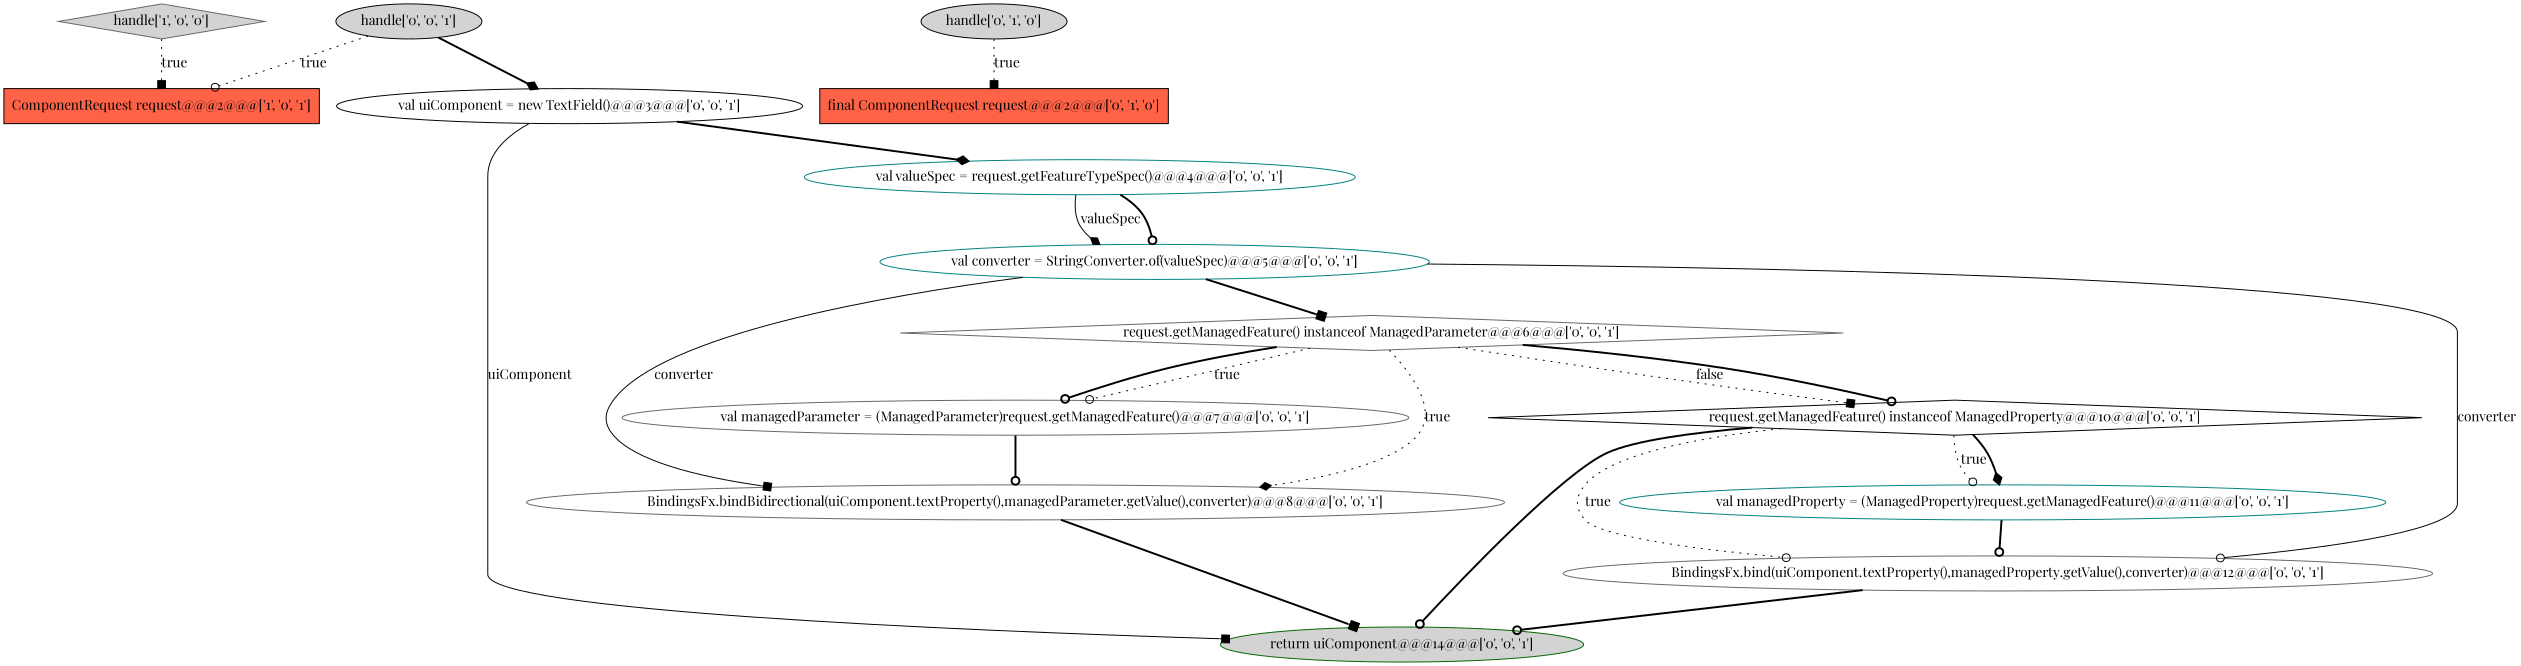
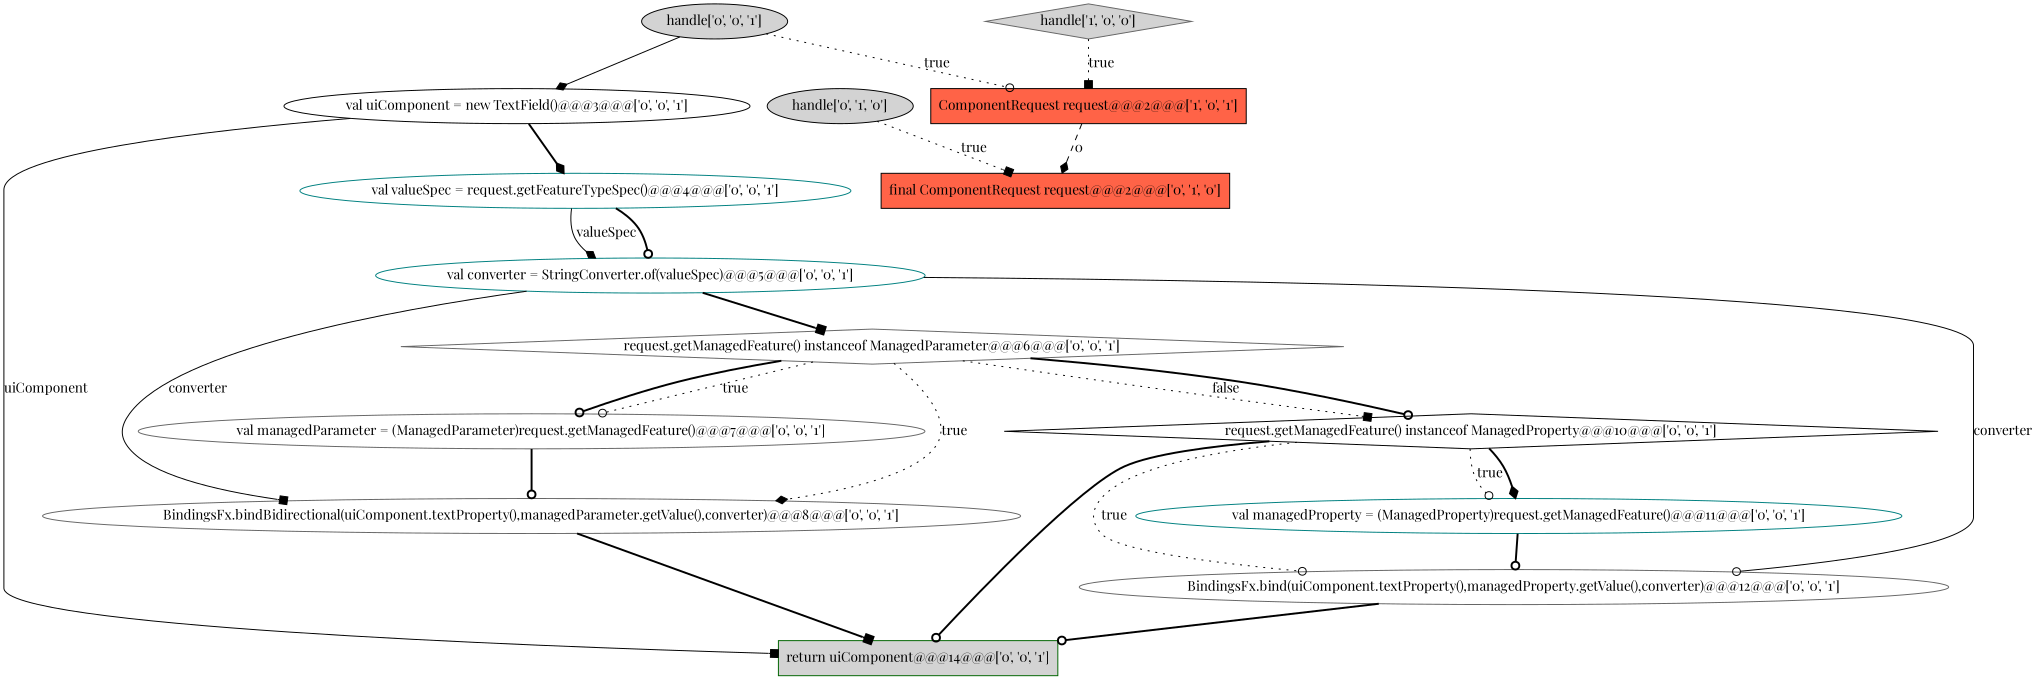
edge "handle['0', '0', '1']" -> "val uiComponent = new TextField()@@@3@@@['0', '0', '1']": style bold -> solid
edge "ComponentRequest request@@@2@@@['1', '0', '1']" -> "final ComponentRequest request@@@2@@@['0', '1', '0']": added, label "0"
node "return uiComponent@@@14@@@['0', '0', '1']": shape ellipse -> box
